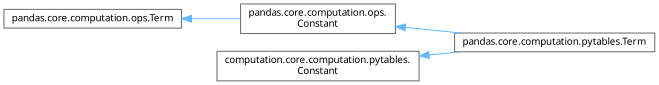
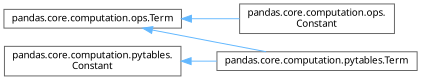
edge "pandas.core.computation.pytables.Term" -> "pandas.core.computation.ops. Constant": now "pandas.core.computation.pytables.Term" -> "pandas.core.computation.ops.Term"
node "computation.core.computation.pytables. Constant": label "computation.core.computation.pytables. Constant" -> "pandas.core.computation.pytables. Constant"
